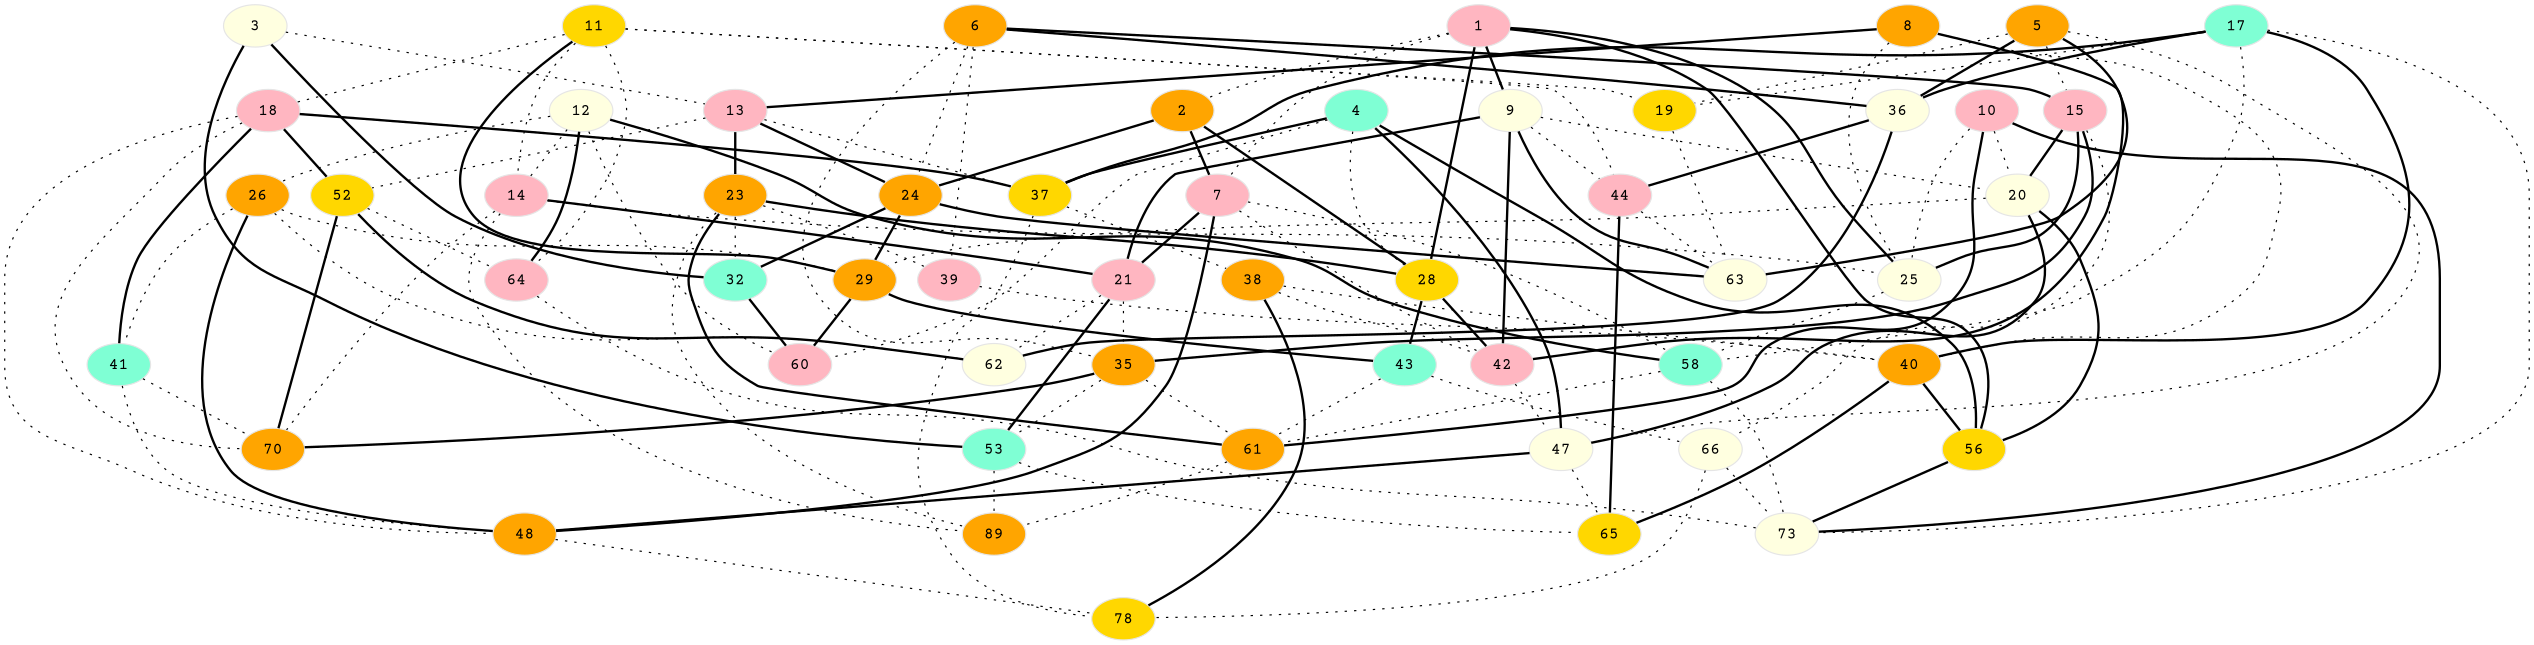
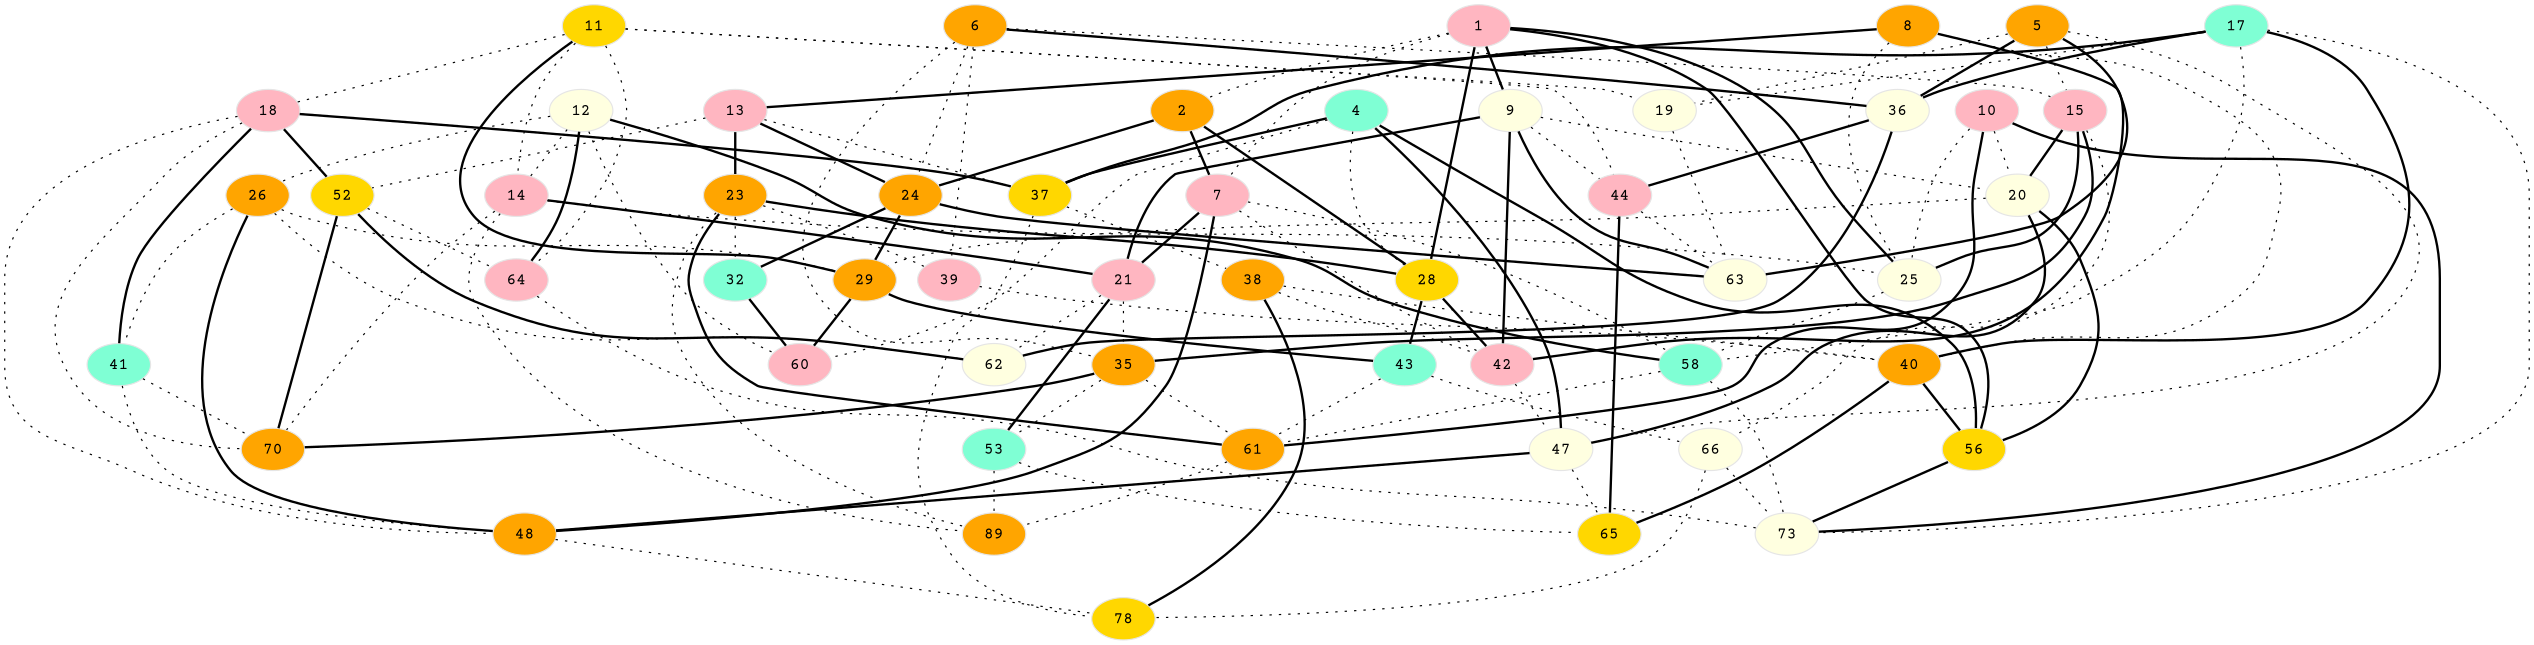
node "3": removed
edge "6" -- "15": style bold -> dotted
node "19": fillcolor gold -> lightyellow
